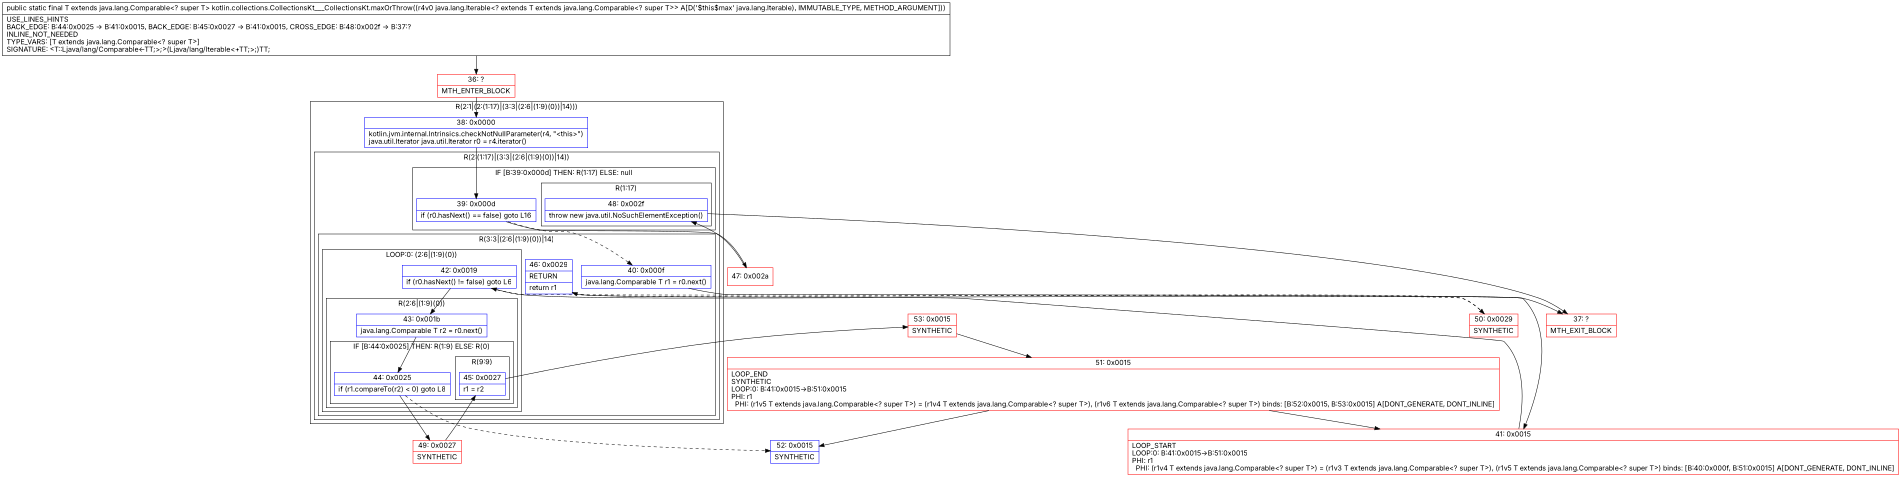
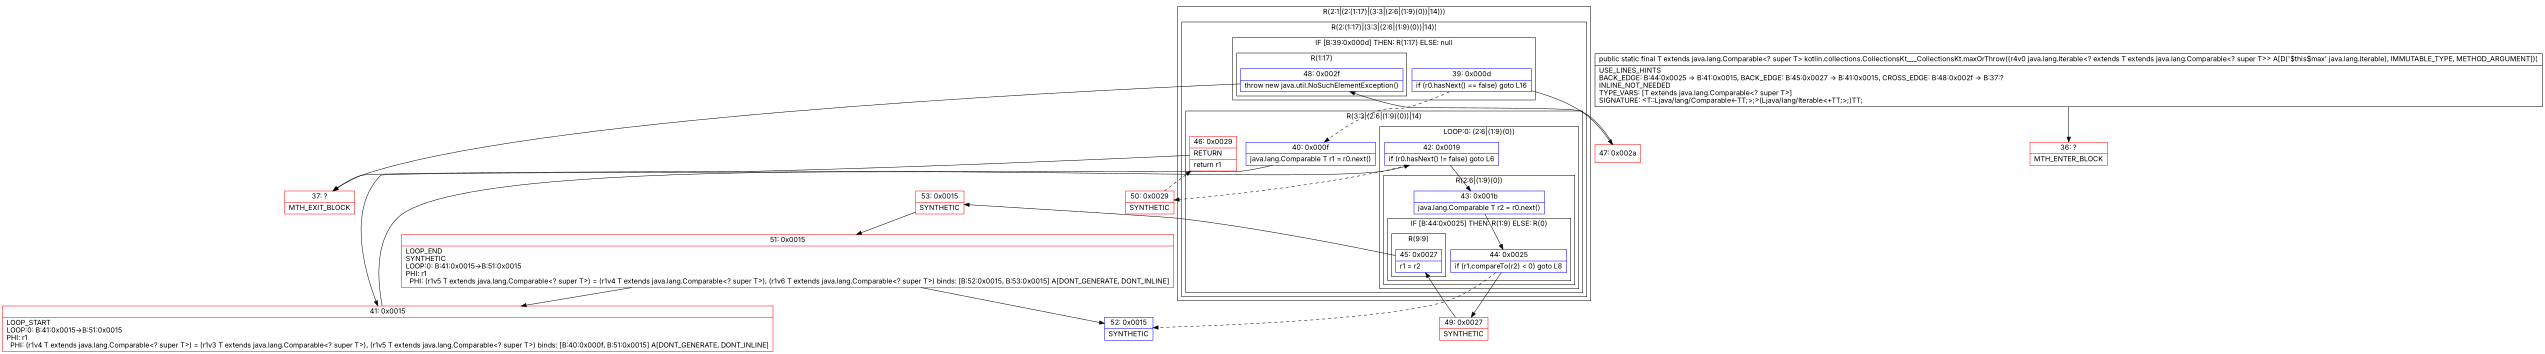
node "38: 0x0000": removed
node "46: 0x0029": color blue -> red
